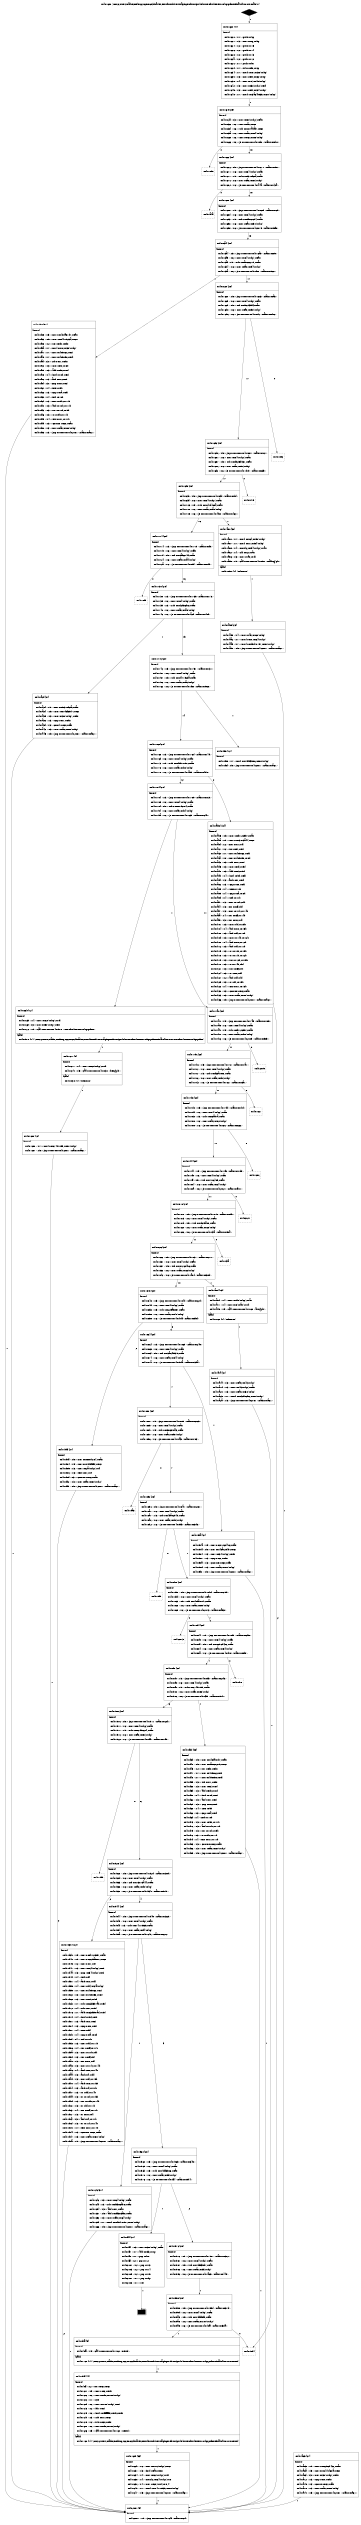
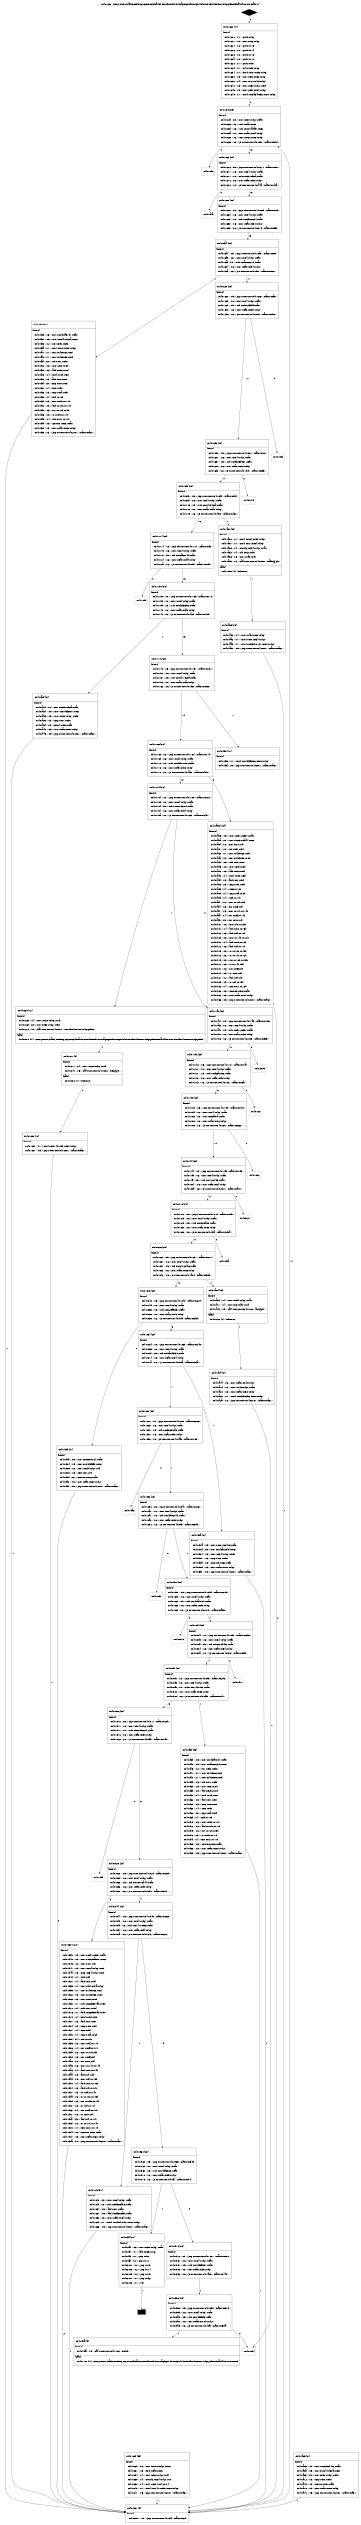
edge "0x402081 [5]" -> "0x40164f [29]": added, label "17"
node "0x401bff [44]": removed
